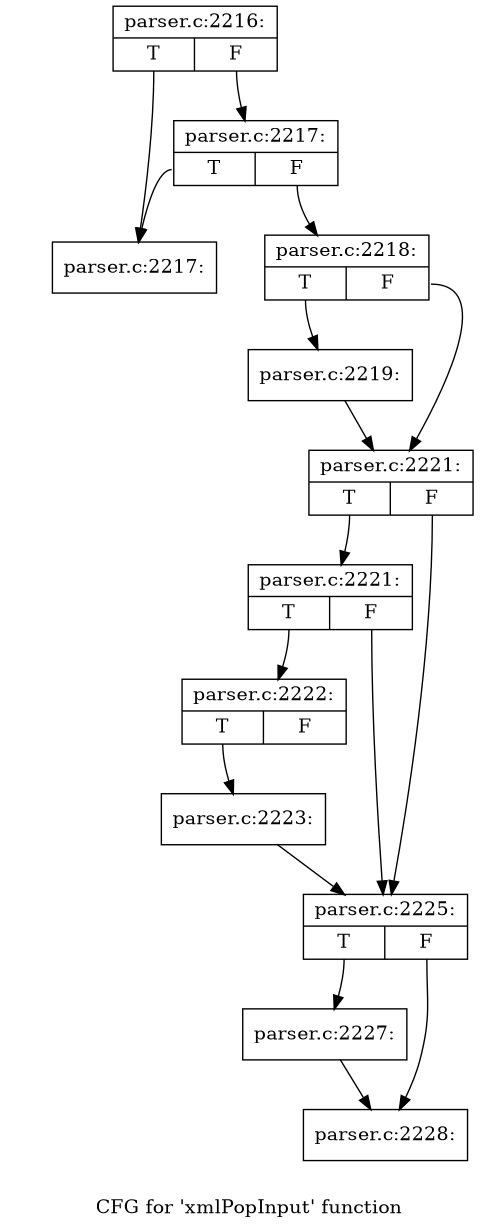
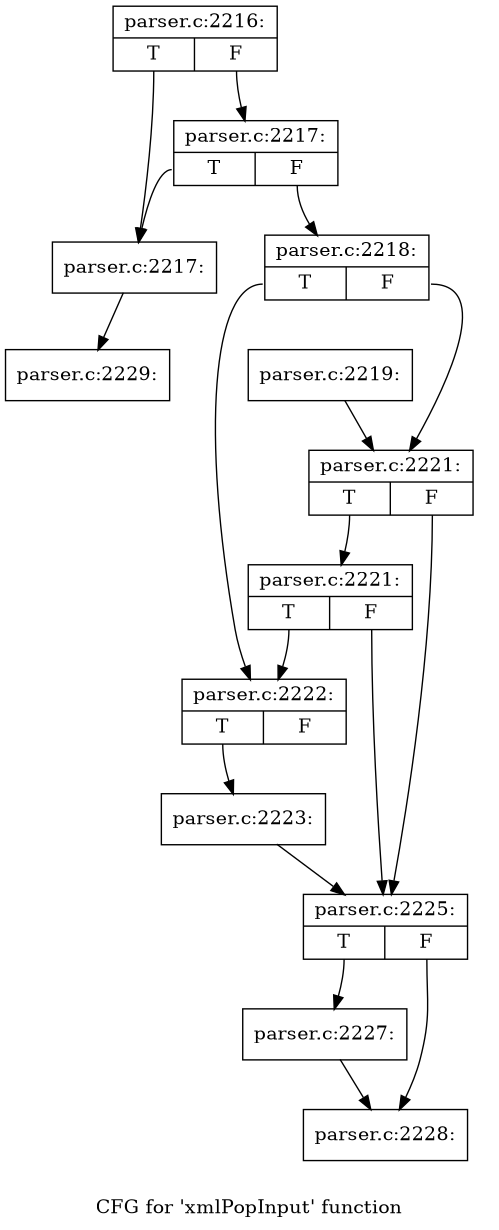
edge "parser.c:2218:" -> "parser.c:2219:": now "parser.c:2218:" -> "parser.c:2222:"
node "parser.c:2229:": added
